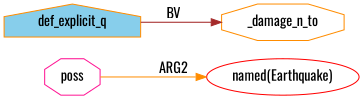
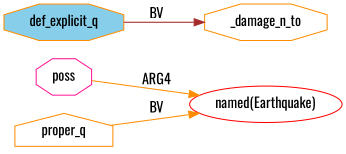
node "def_explicit_q": shape house -> octagon
edge "poss" -> "named(Earthquake)": label "ARG2" -> "ARG4"
node "proper_q": added
